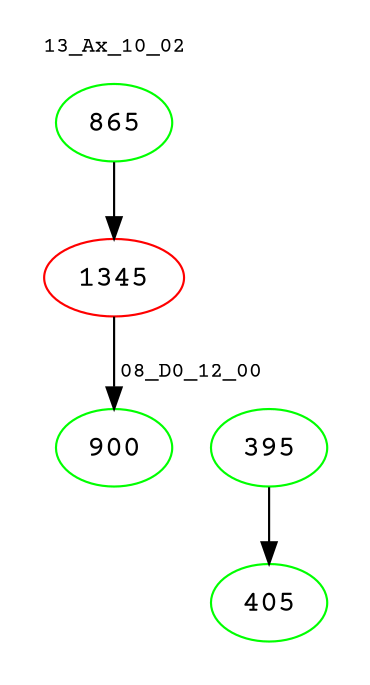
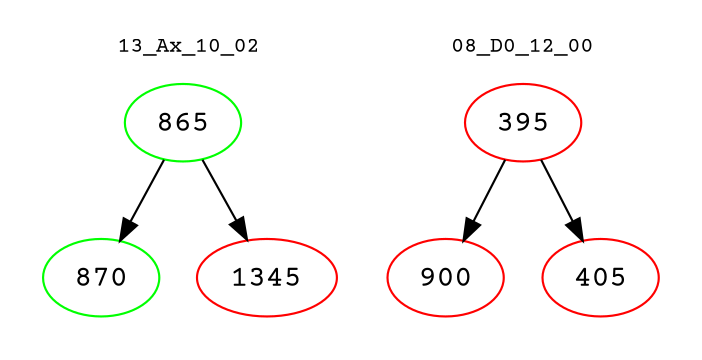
node "870": added
edge "1345" -> "900": now "395" -> "900"
node "900": color green -> red
node "395": color green -> red
node "405": color green -> red
